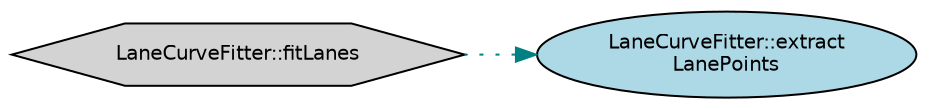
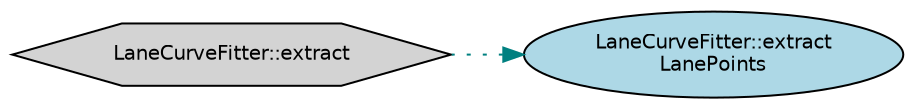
node "LaneCurveFitter::fitLanes": label "LaneCurveFitter::fitLanes" -> "LaneCurveFitter::extract"
